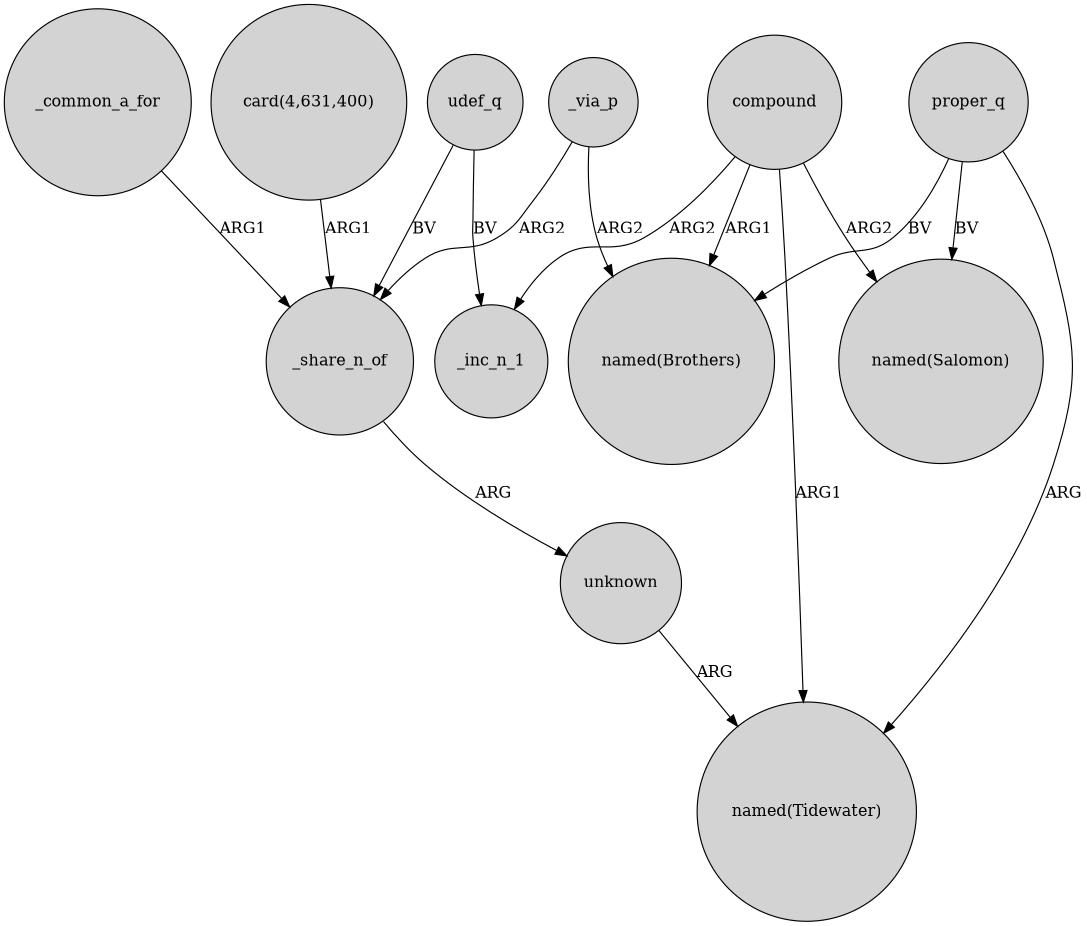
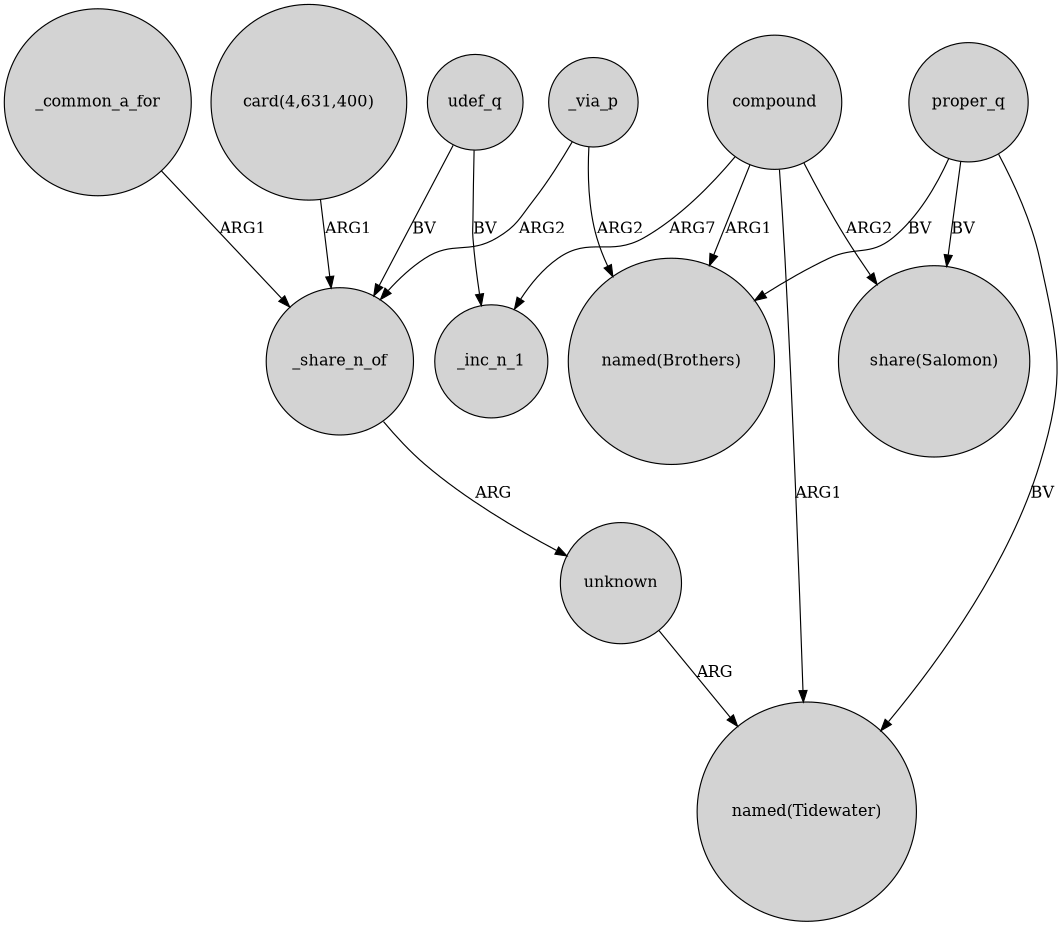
edge "compound" -> "_inc_n_1": label "ARG2" -> "ARG7"
node "named(Salomon)": label "named(Salomon)" -> "share(Salomon)"
edge "proper_q" -> "named(Tidewater)": label "ARG" -> "BV"
